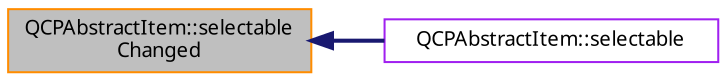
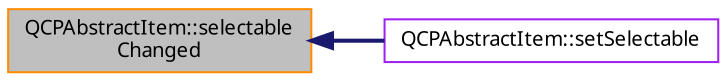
node "QCPAbstractItem::selectable": label "QCPAbstractItem::selectable" -> "QCPAbstractItem::setSelectable"
